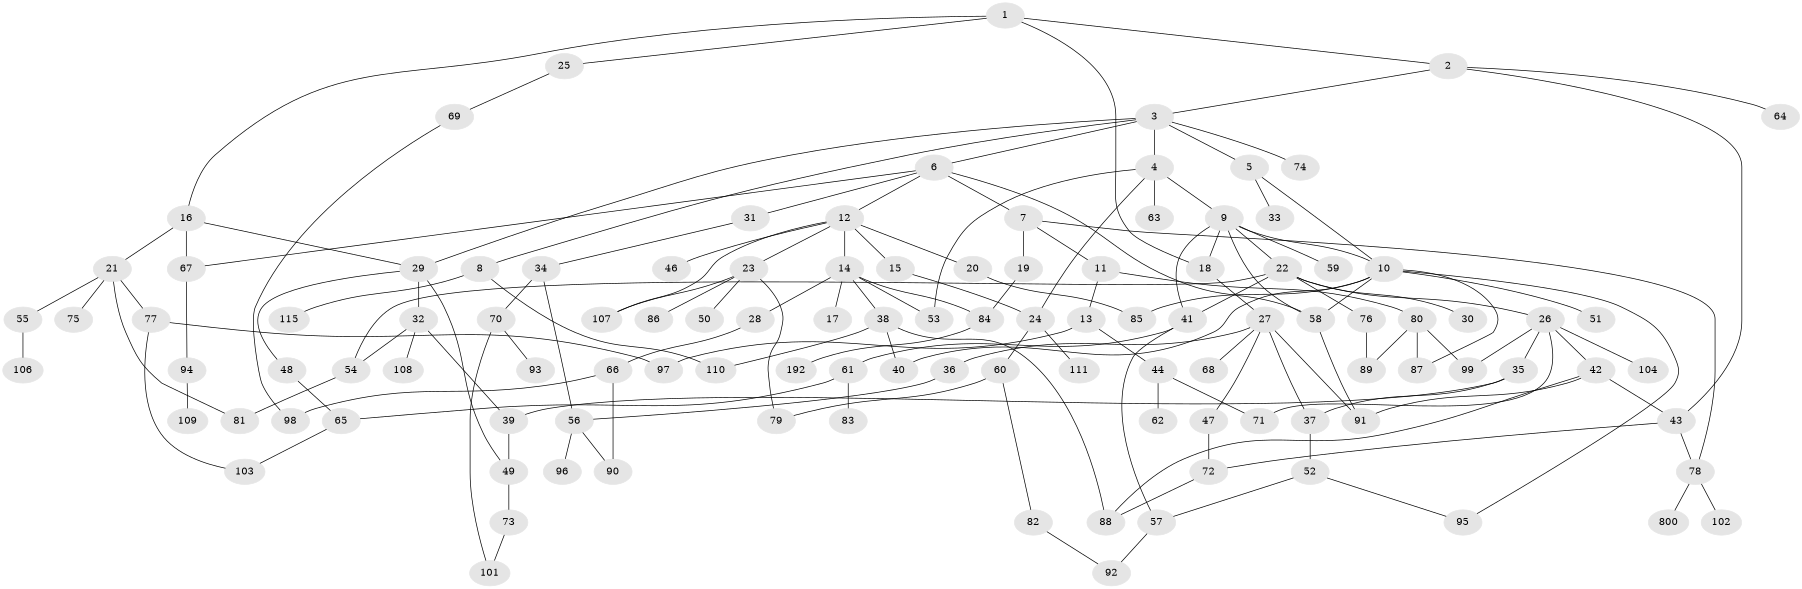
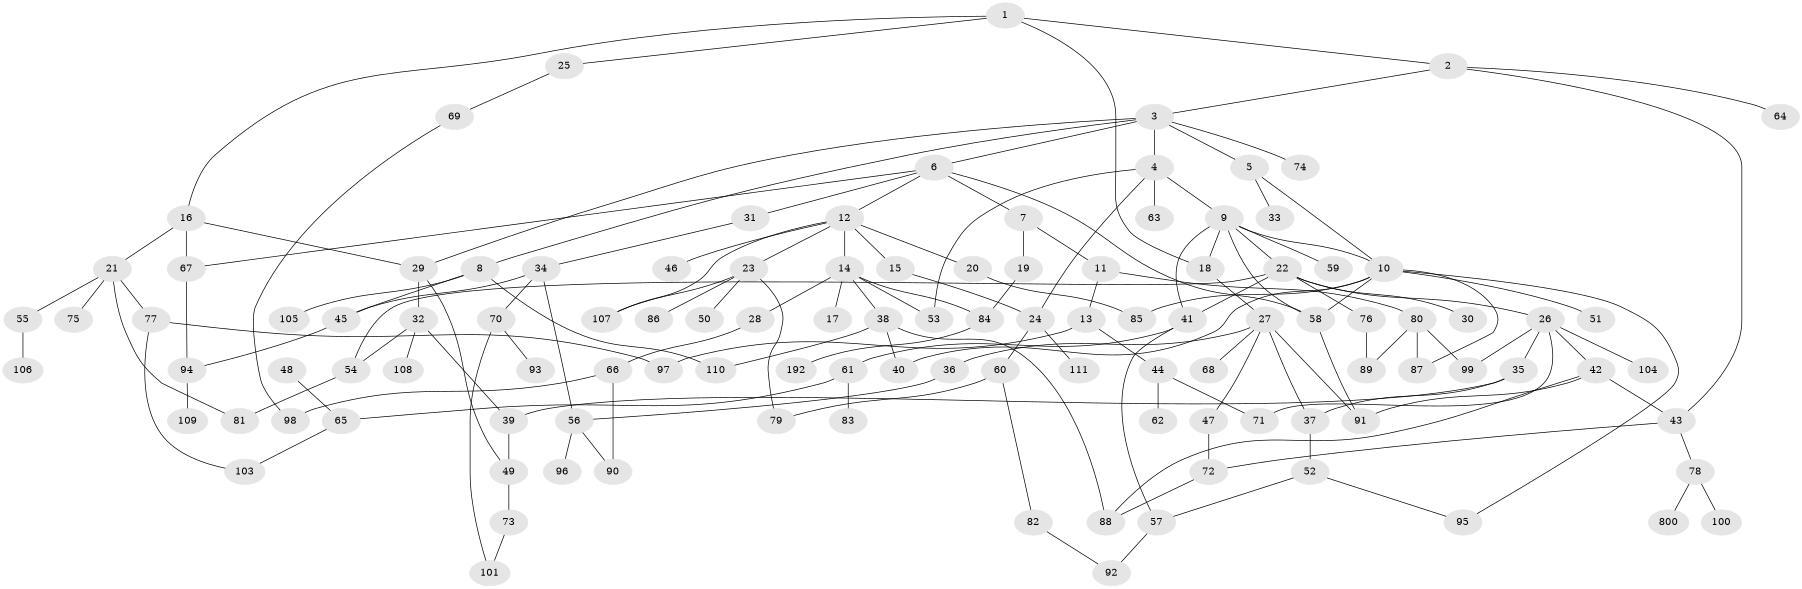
edge "7" -- "78": removed
edge "29" -- "48": removed
node "115": label "115" -> "105"
node "45": added
node "102": label "102" -> "100"
